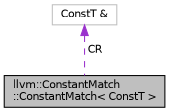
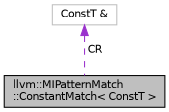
node "llvm::ConstantMatch ::ConstantMatch< ConstT >": label "llvm::ConstantMatch ::ConstantMatch< ConstT >" -> "llvm::MIPatternMatch ::ConstantMatch< ConstT >"
